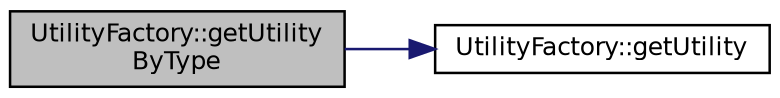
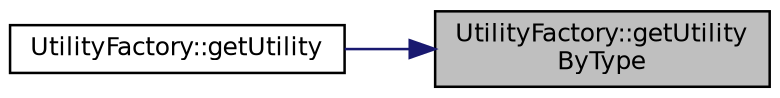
edge "UtilityFactory::getUtility ByType" -> "UtilityFactory::getUtility": reversed
